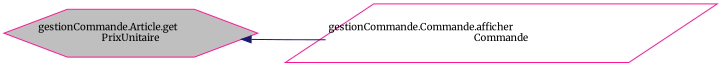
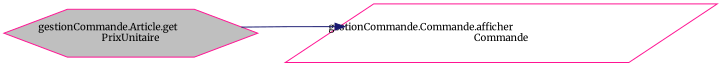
edge "gestionCommande.Commande.afficher Commande" -> "gestionCommande.Article.get PrixUnitaire": reversed
